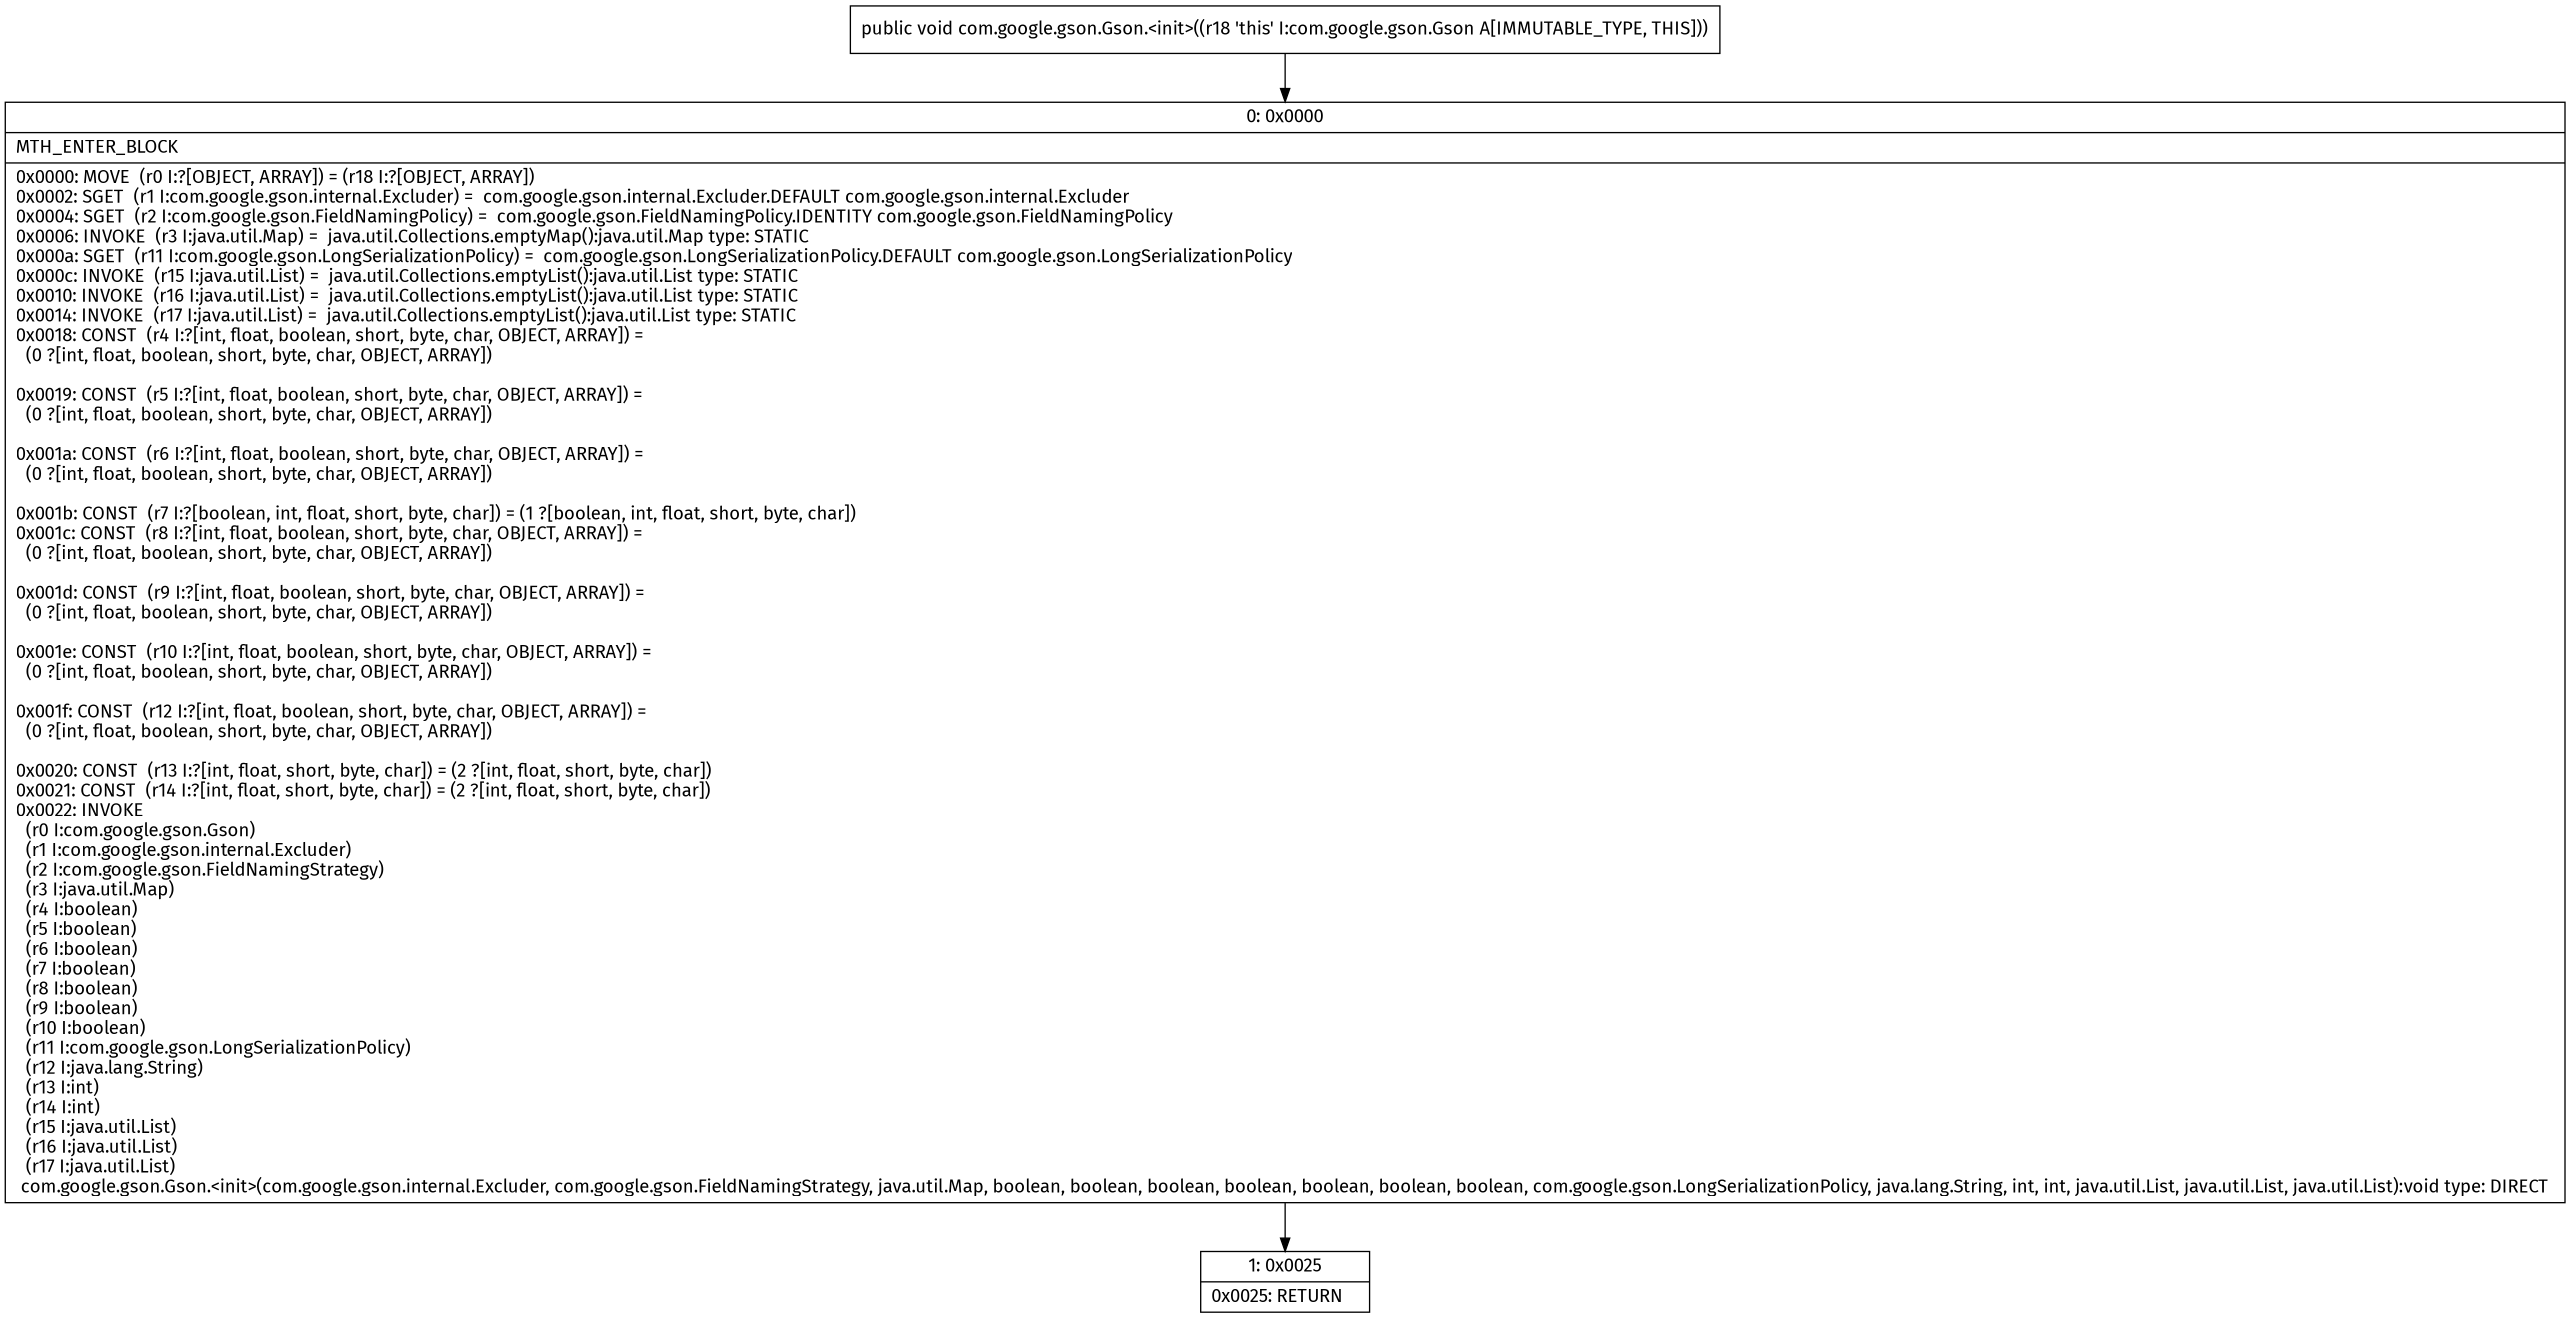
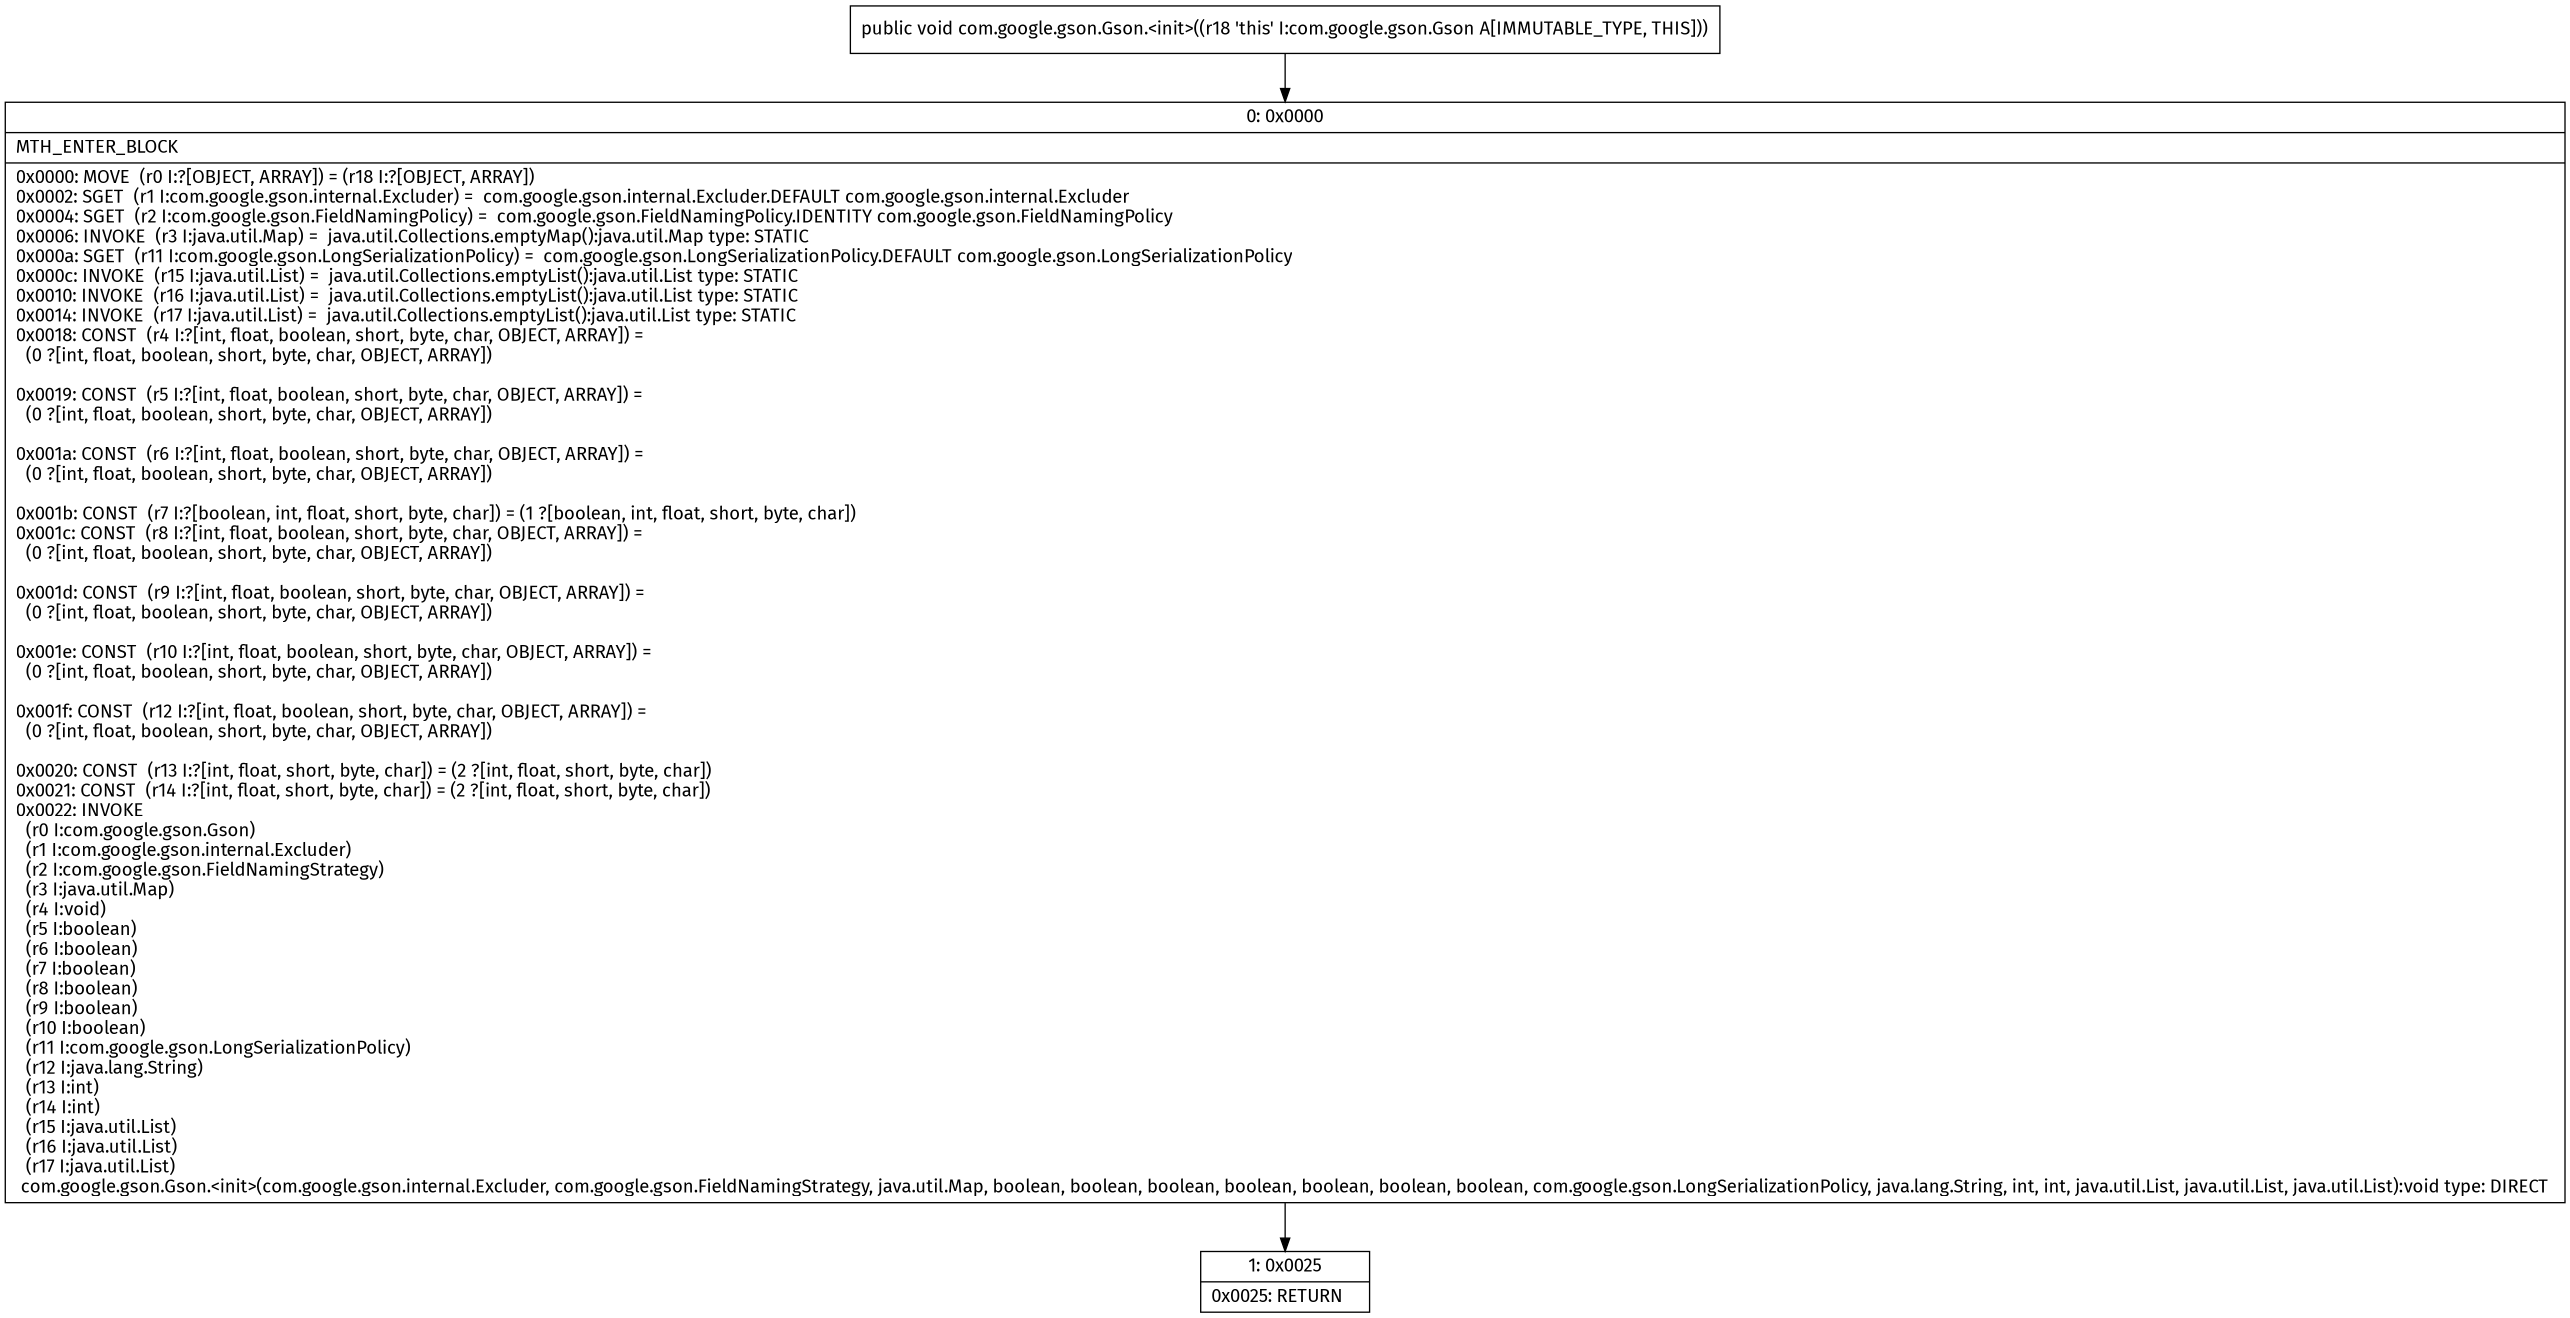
node "0: 0x0000": text "(r4 I:boolean)" -> "(r4 I:void)"
